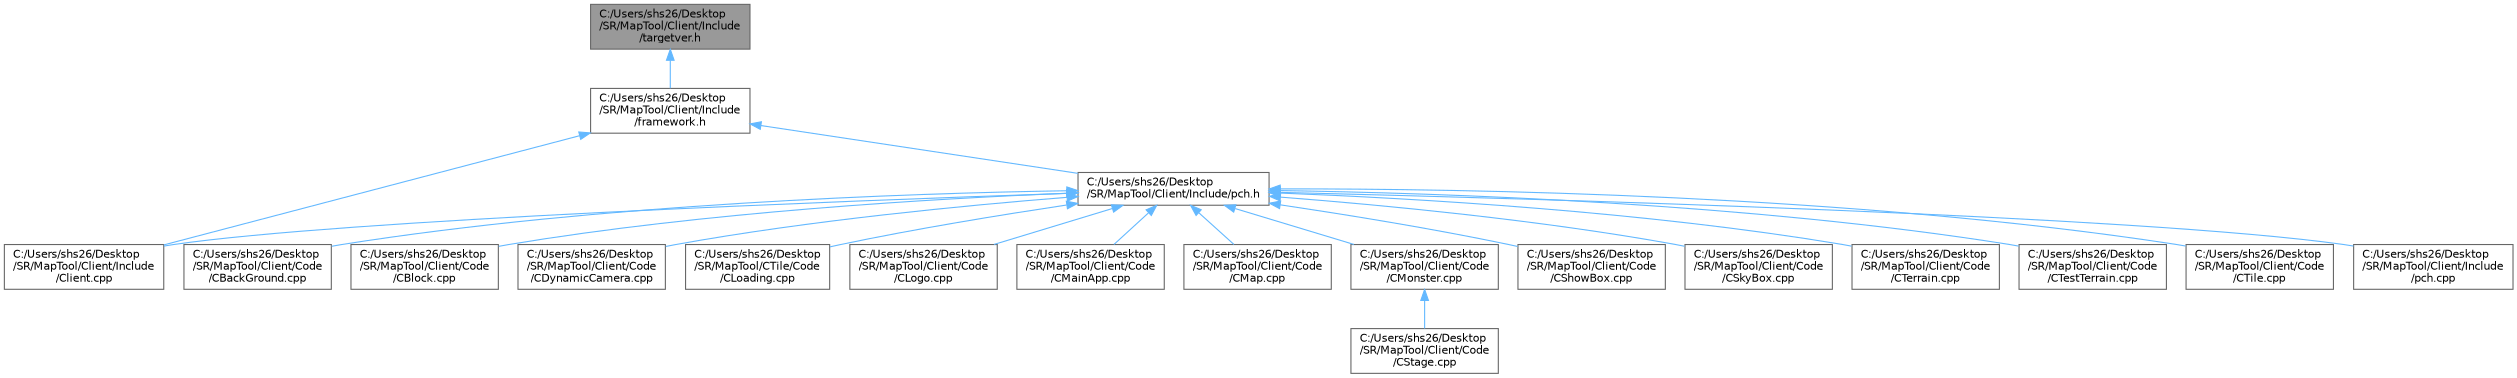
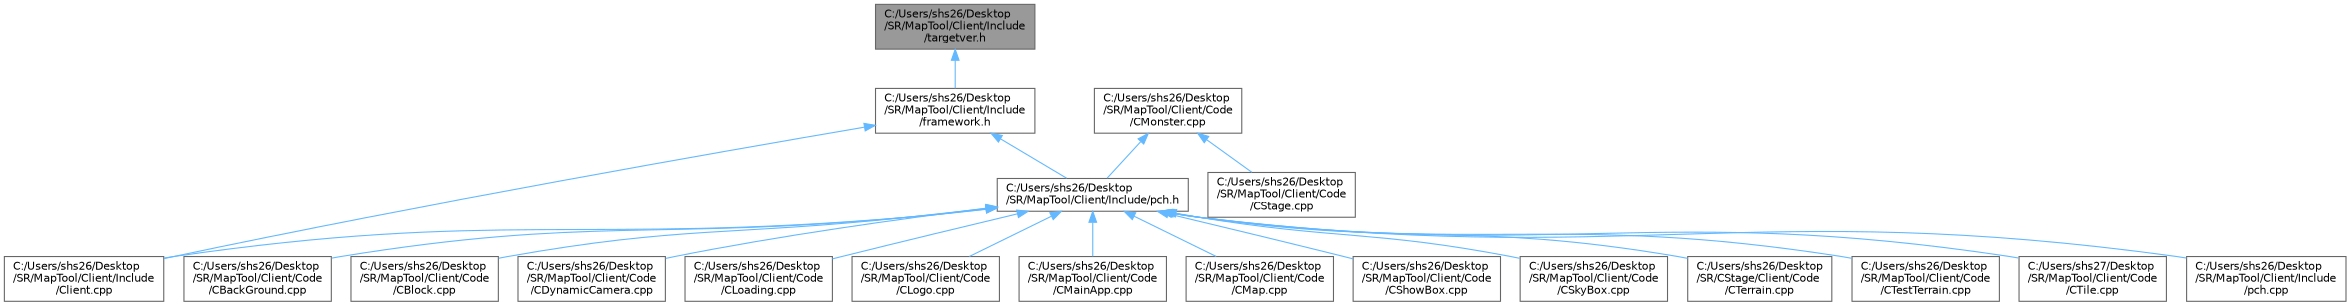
edge "C:/Users/shs26/Desktop /SR/MapTool/Client/Code /CMonster.cpp" -> "C:/Users/shs26/Desktop /SR/MapTool/Client/Include/pch.h": reversed
node "C:/Users/shs26/Desktop /SR/MapTool/CTile/Code /CLoading.cpp": label "C:/Users/shs26/Desktop /SR/MapTool/CTile/Code /CLoading.cpp" -> "C:/Users/shs26/Desktop /SR/MapTool/Client/Code /CLoading.cpp"
node "C:/Users/shs26/Desktop /SR/MapTool/Client/Code /CTerrain.cpp": label "C:/Users/shs26/Desktop /SR/MapTool/Client/Code /CTerrain.cpp" -> "C:/Users/shs26/Desktop /SR/CStage/Client/Code /CTerrain.cpp"
node "C:/Users/shs26/Desktop /SR/MapTool/Client/Code /CTile.cpp": label "C:/Users/shs26/Desktop /SR/MapTool/Client/Code /CTile.cpp" -> "C:/Users/shs27/Desktop /SR/MapTool/Client/Code /CTile.cpp"
